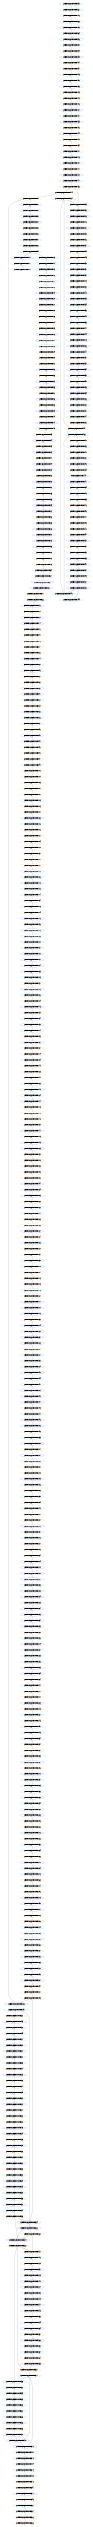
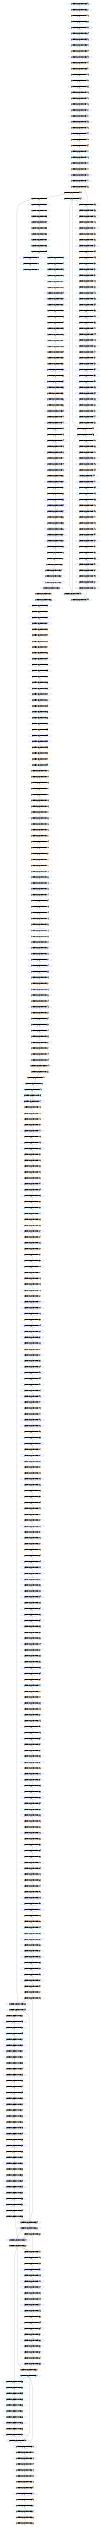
node "GILBERT_GRAPH_NODE_140": label "GILBERT_GRAPH_NODE_140" -> "GILBERT_GRAPH_GILBERT_140"
